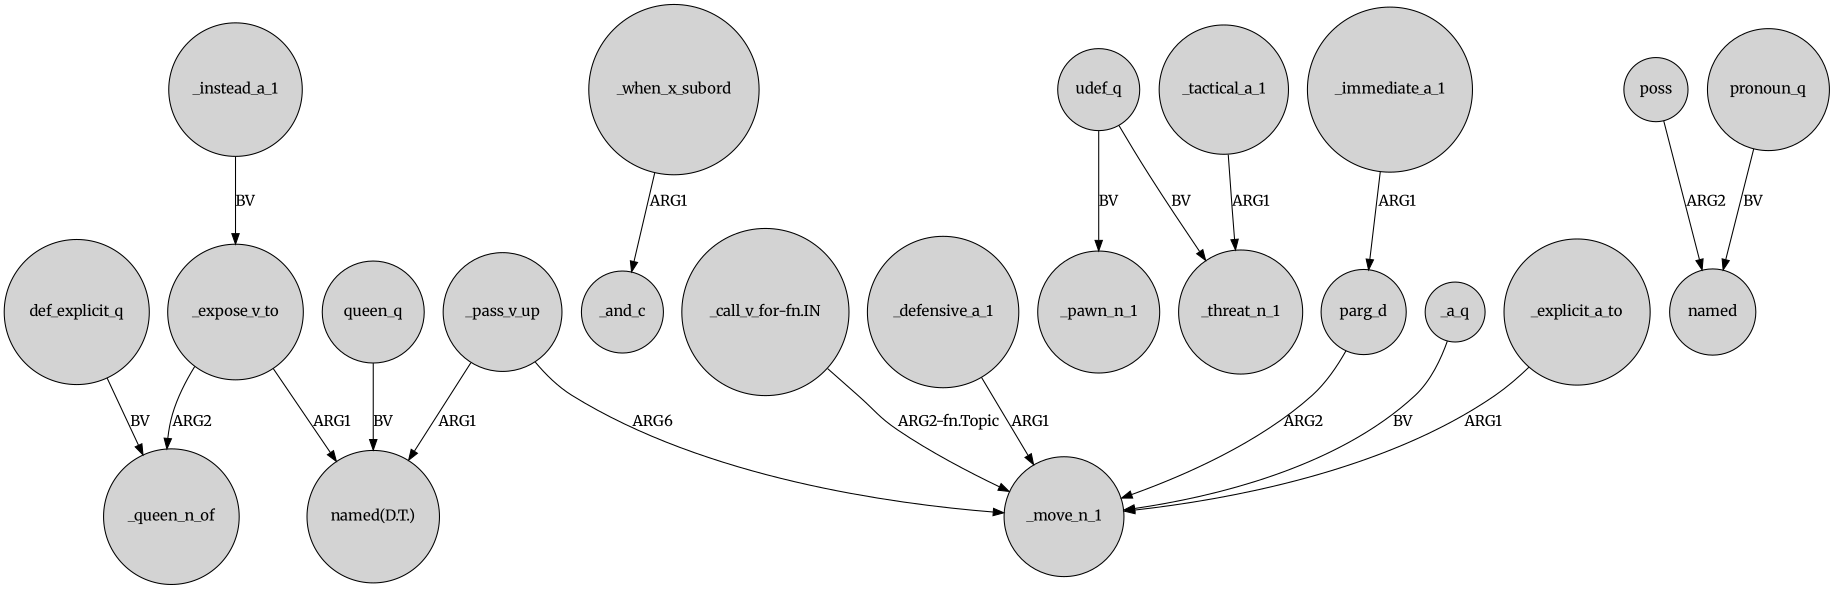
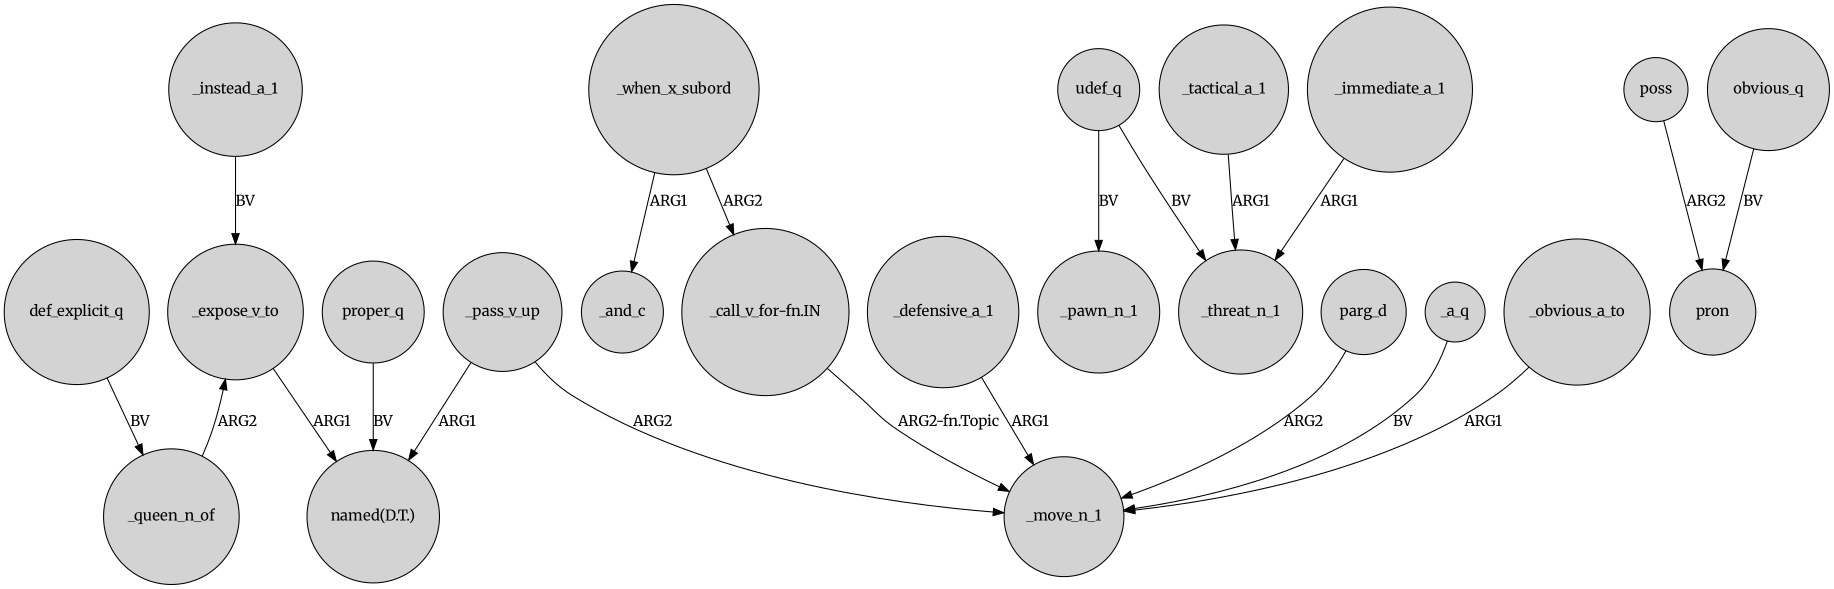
node "pronoun_q": label "pronoun_q" -> "obvious_q"
edge "_when_x_subord" -> "_call_v_for-fn.IN": added, label "ARG2"
edge "_immediate_a_1" -> "parg_d": now "_immediate_a_1" -> "_threat_n_1"
node "queen_q": label "queen_q" -> "proper_q"
node "_explicit_a_to": label "_explicit_a_to" -> "_obvious_a_to"
node "named": label "named" -> "pron"
edge "_expose_v_to" -> "_queen_n_of": reversed
edge "_pass_v_up" -> "_move_n_1": label "ARG6" -> "ARG2"
